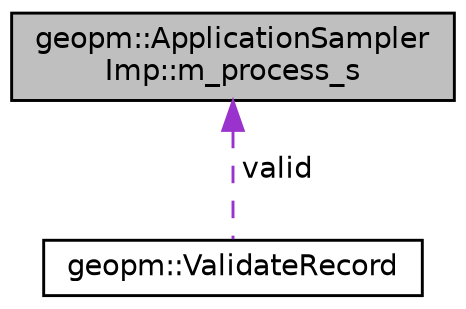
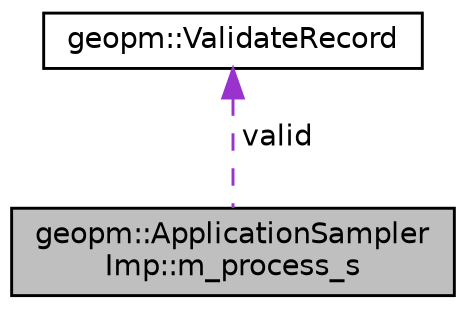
edge "geopm::ValidateRecord" -> "geopm::ApplicationSampler Imp::m_process_s": reversed
